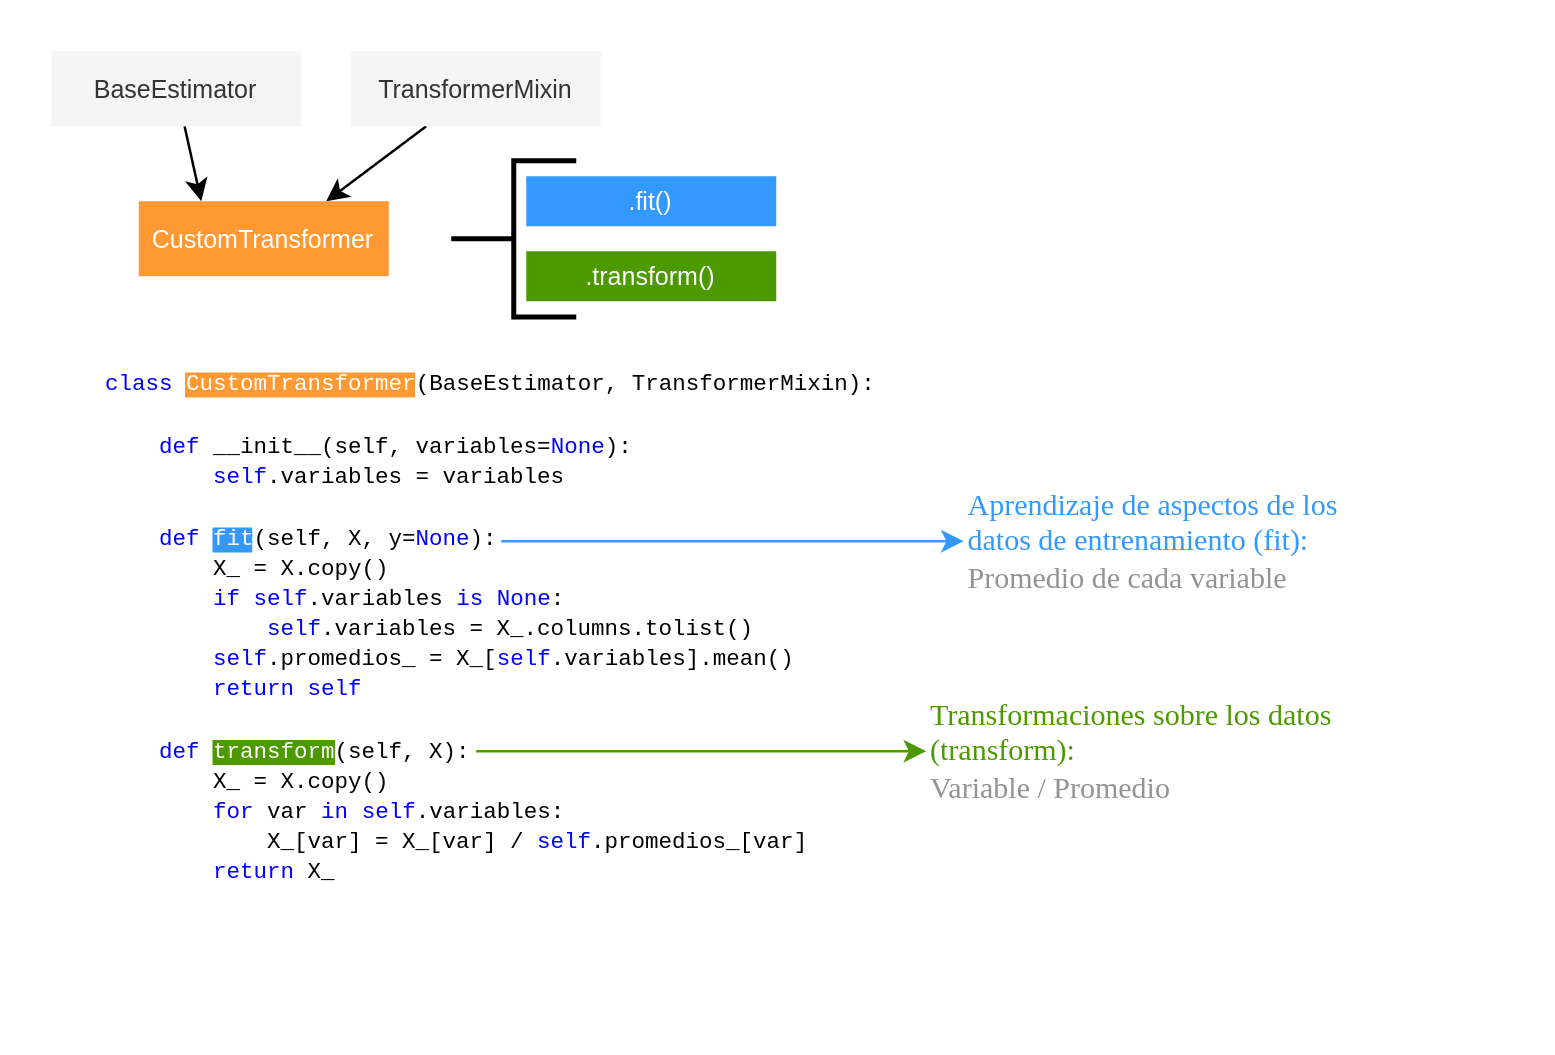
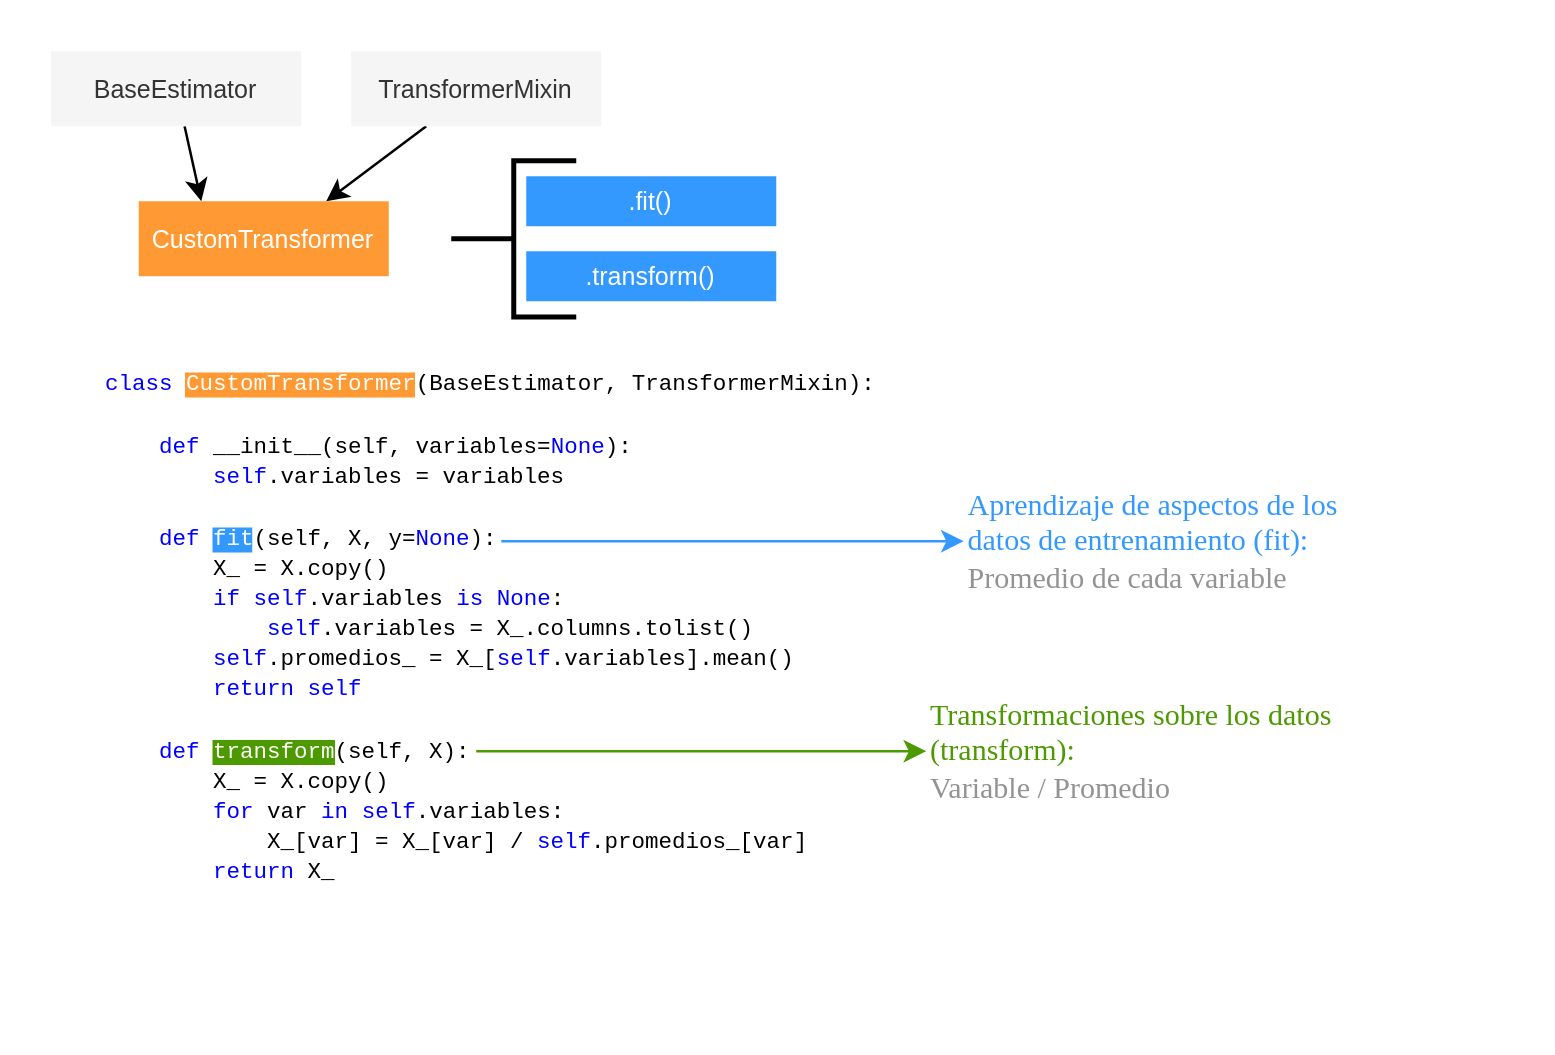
node ".transform()": fillcolor #4d9900 -> #3399ff
